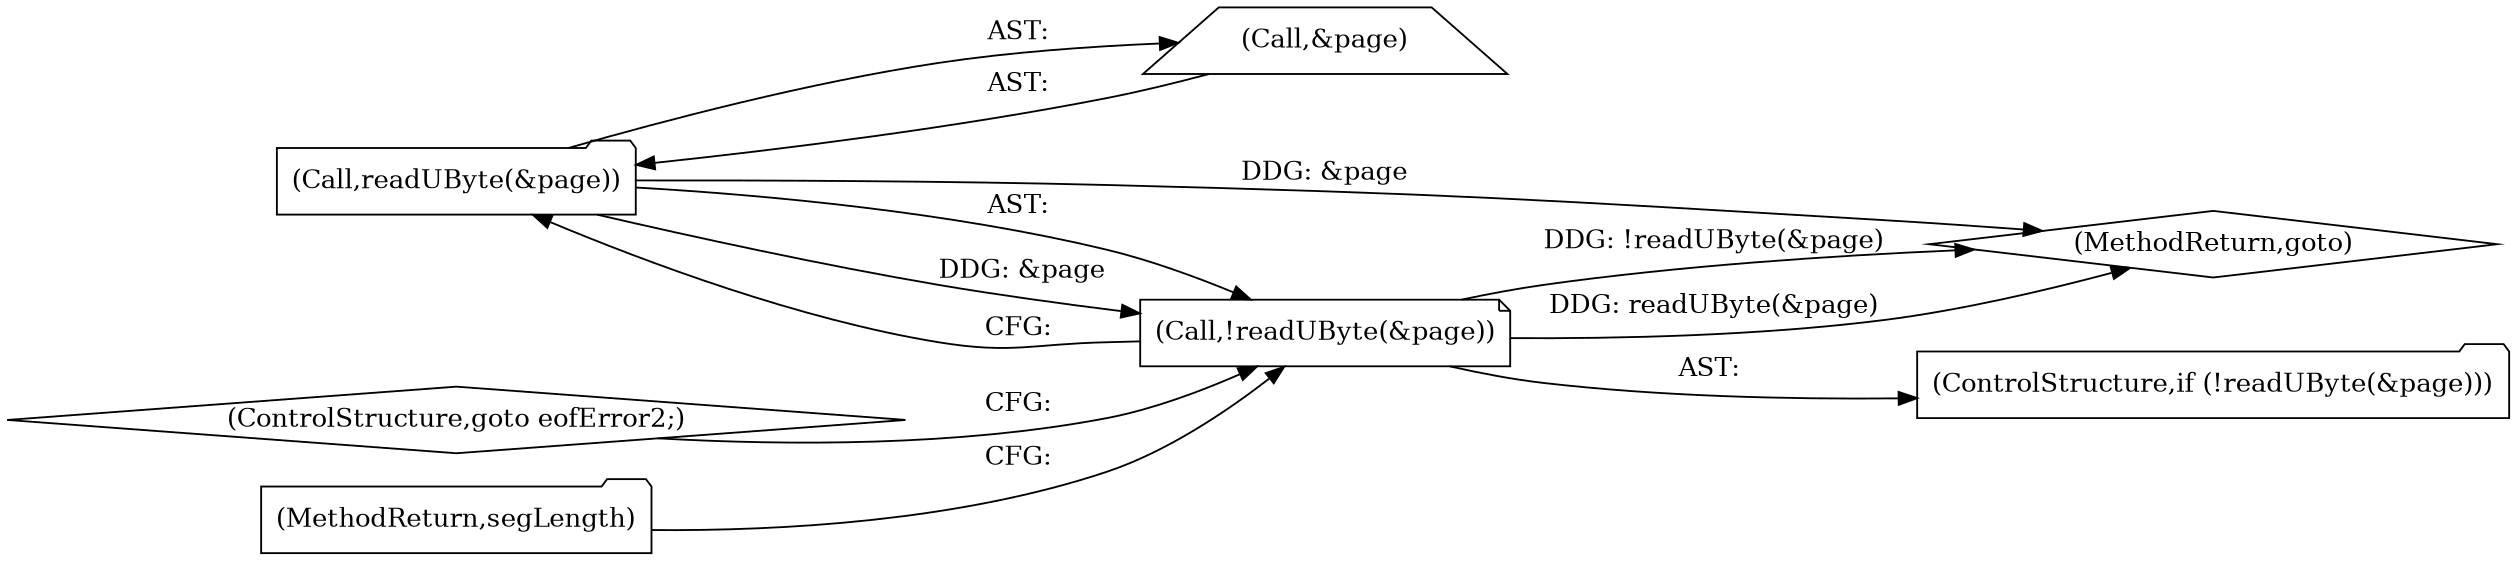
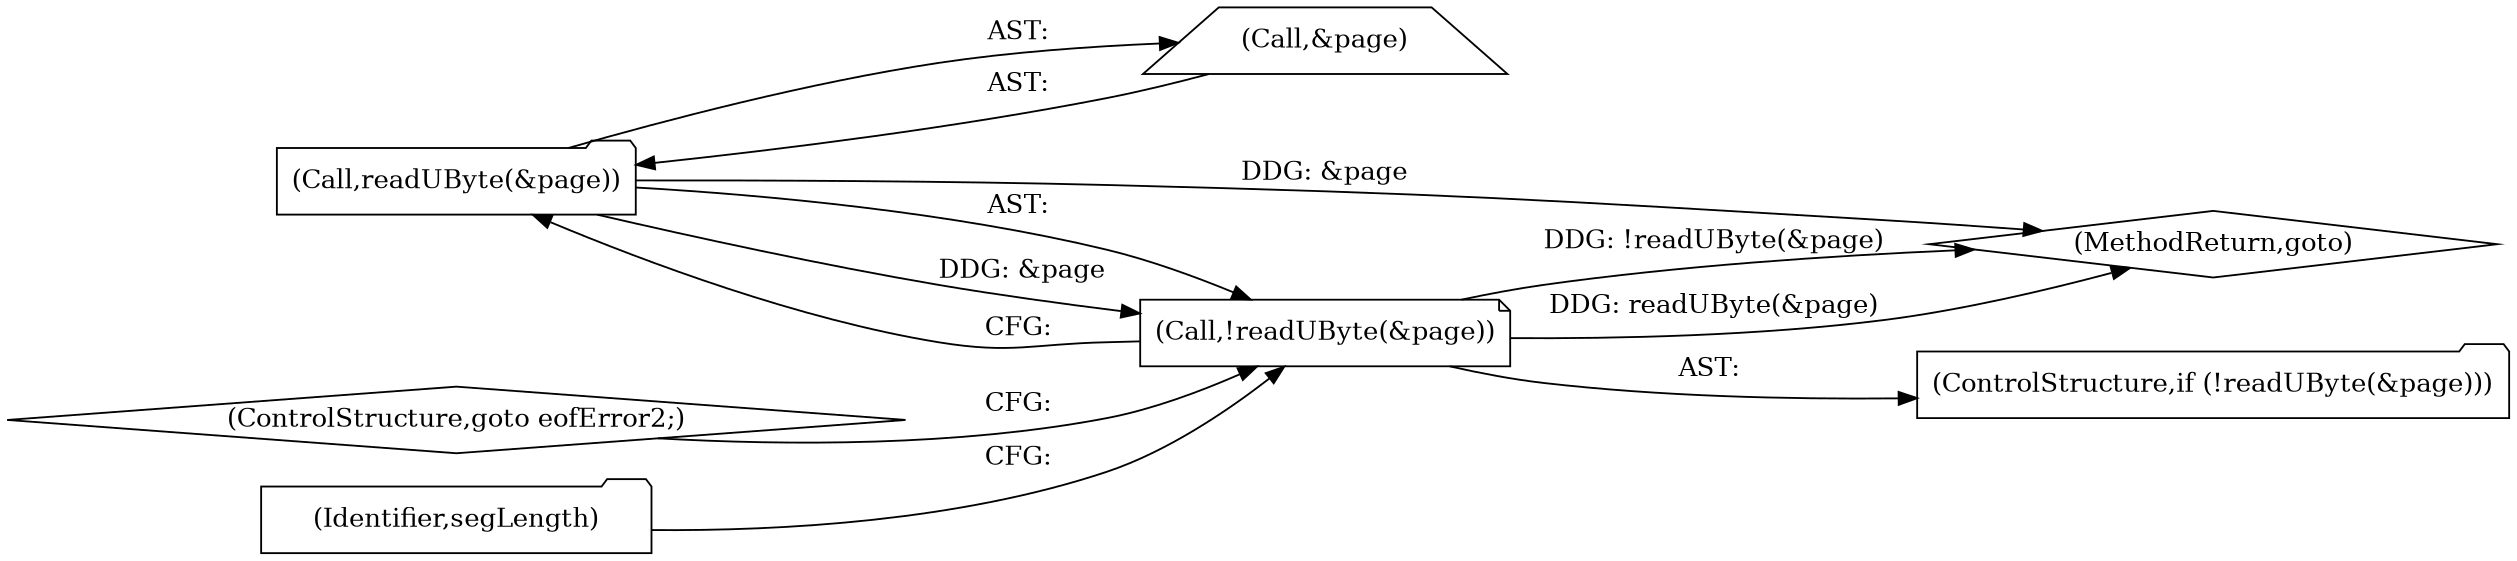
node "(MethodReturn,segLength)": label "(MethodReturn,segLength)" -> "(Identifier,segLength)"
